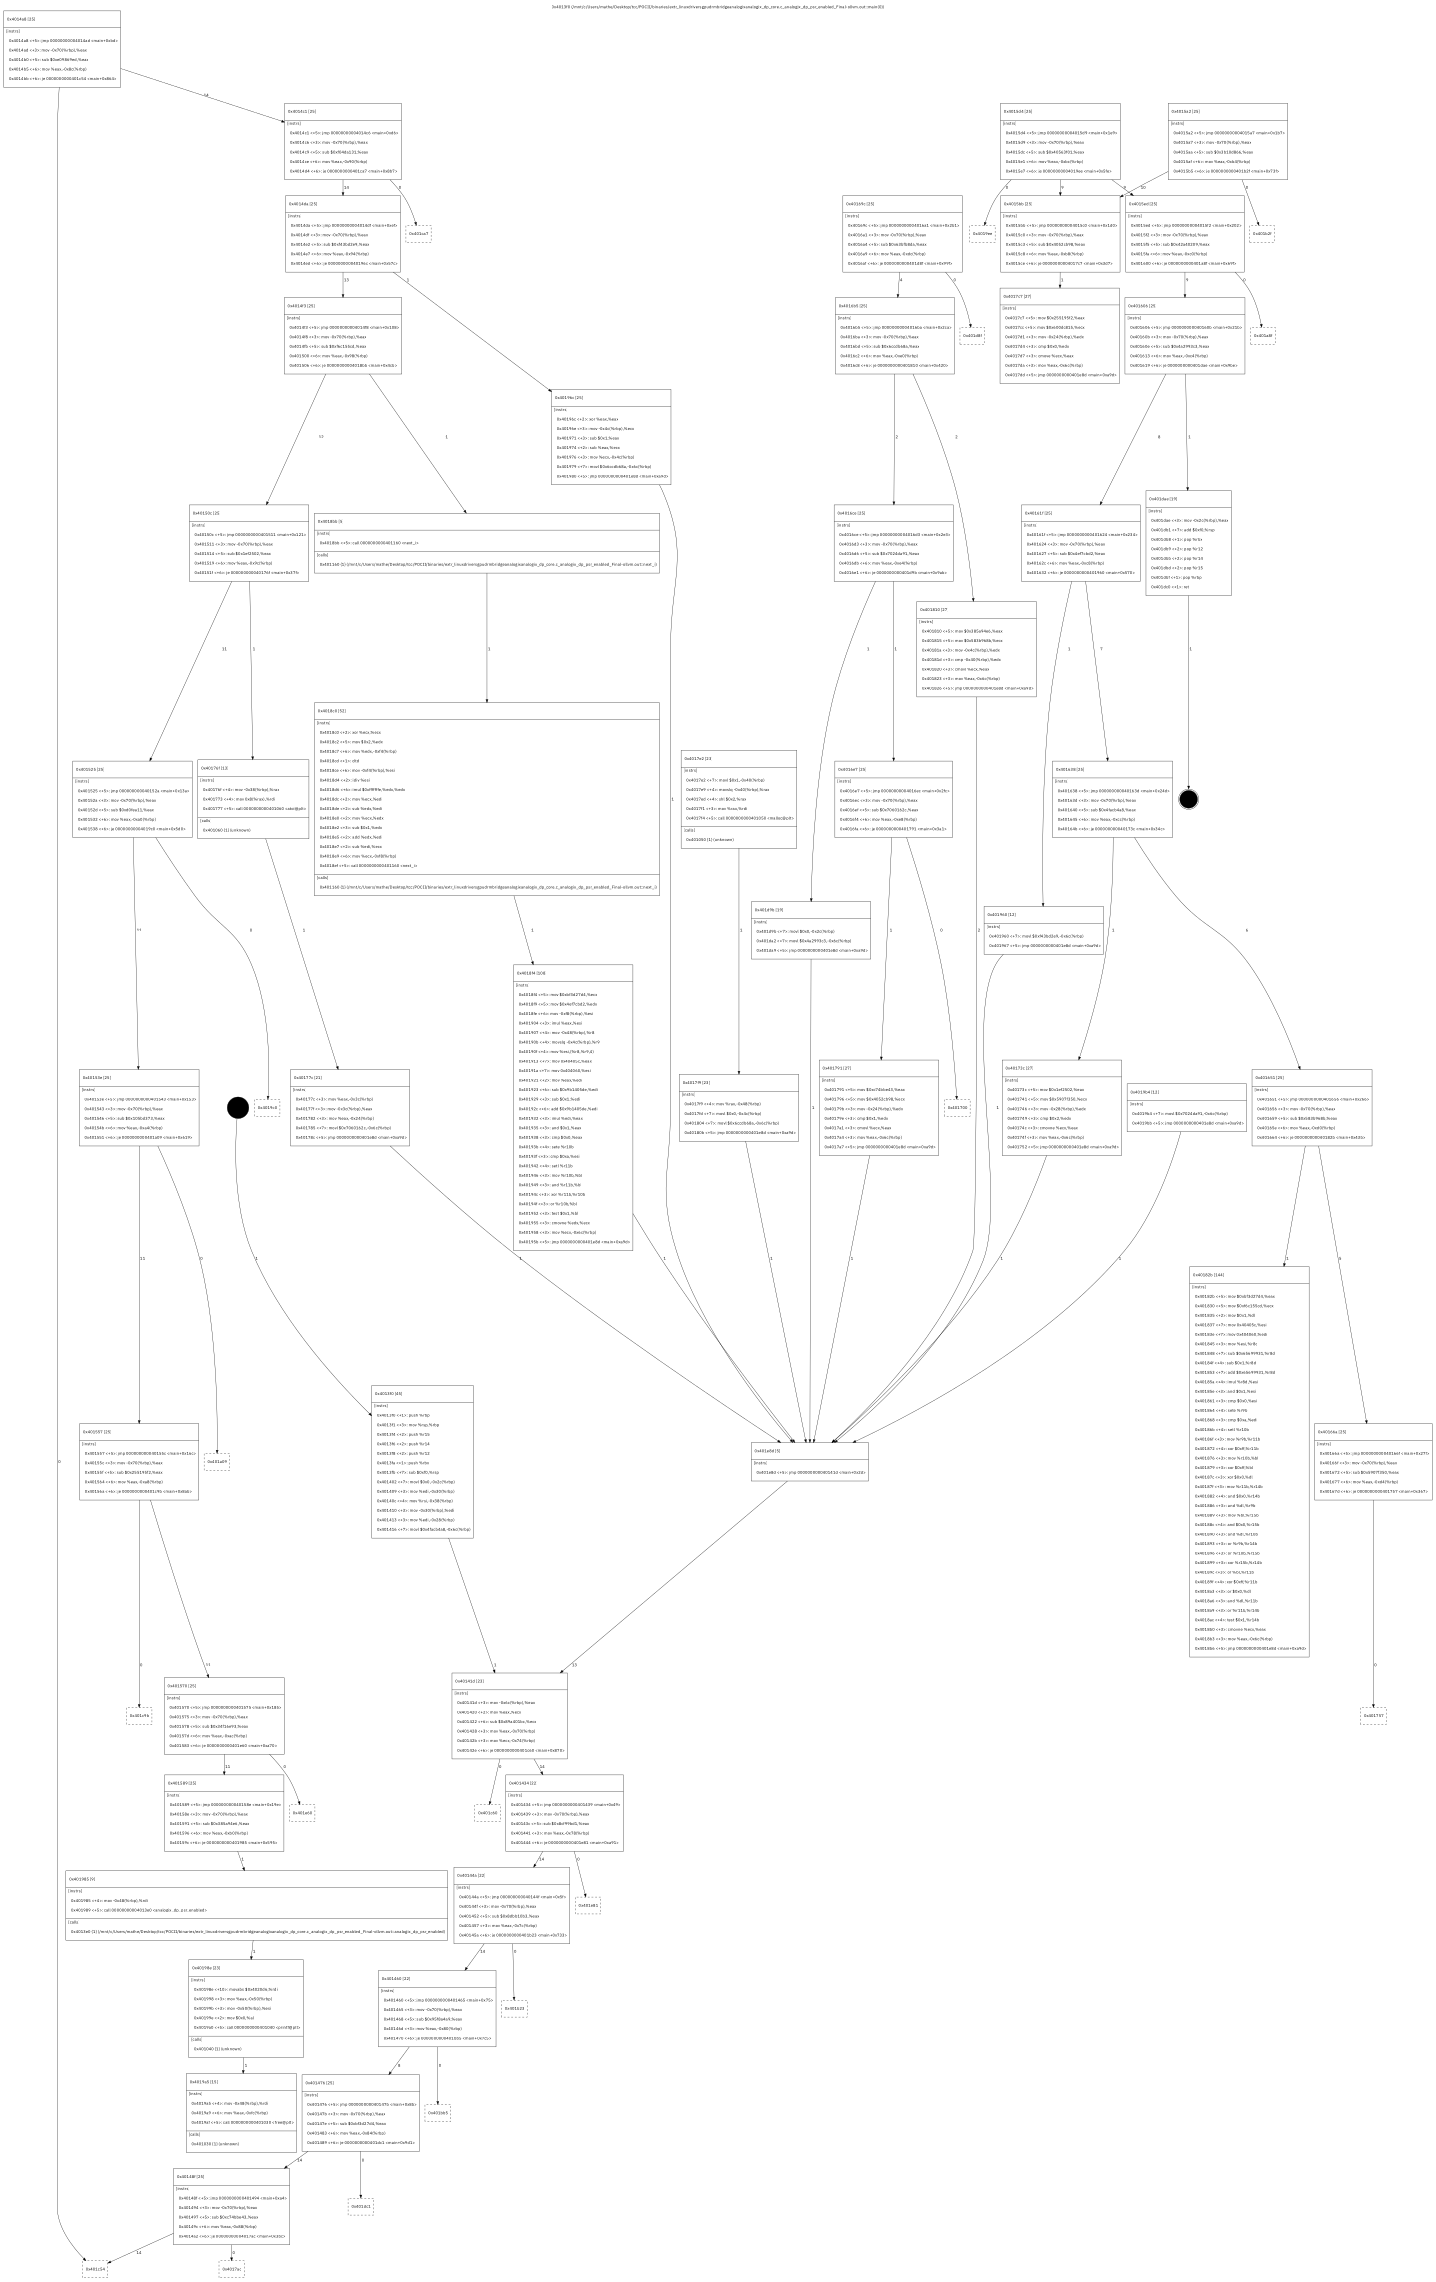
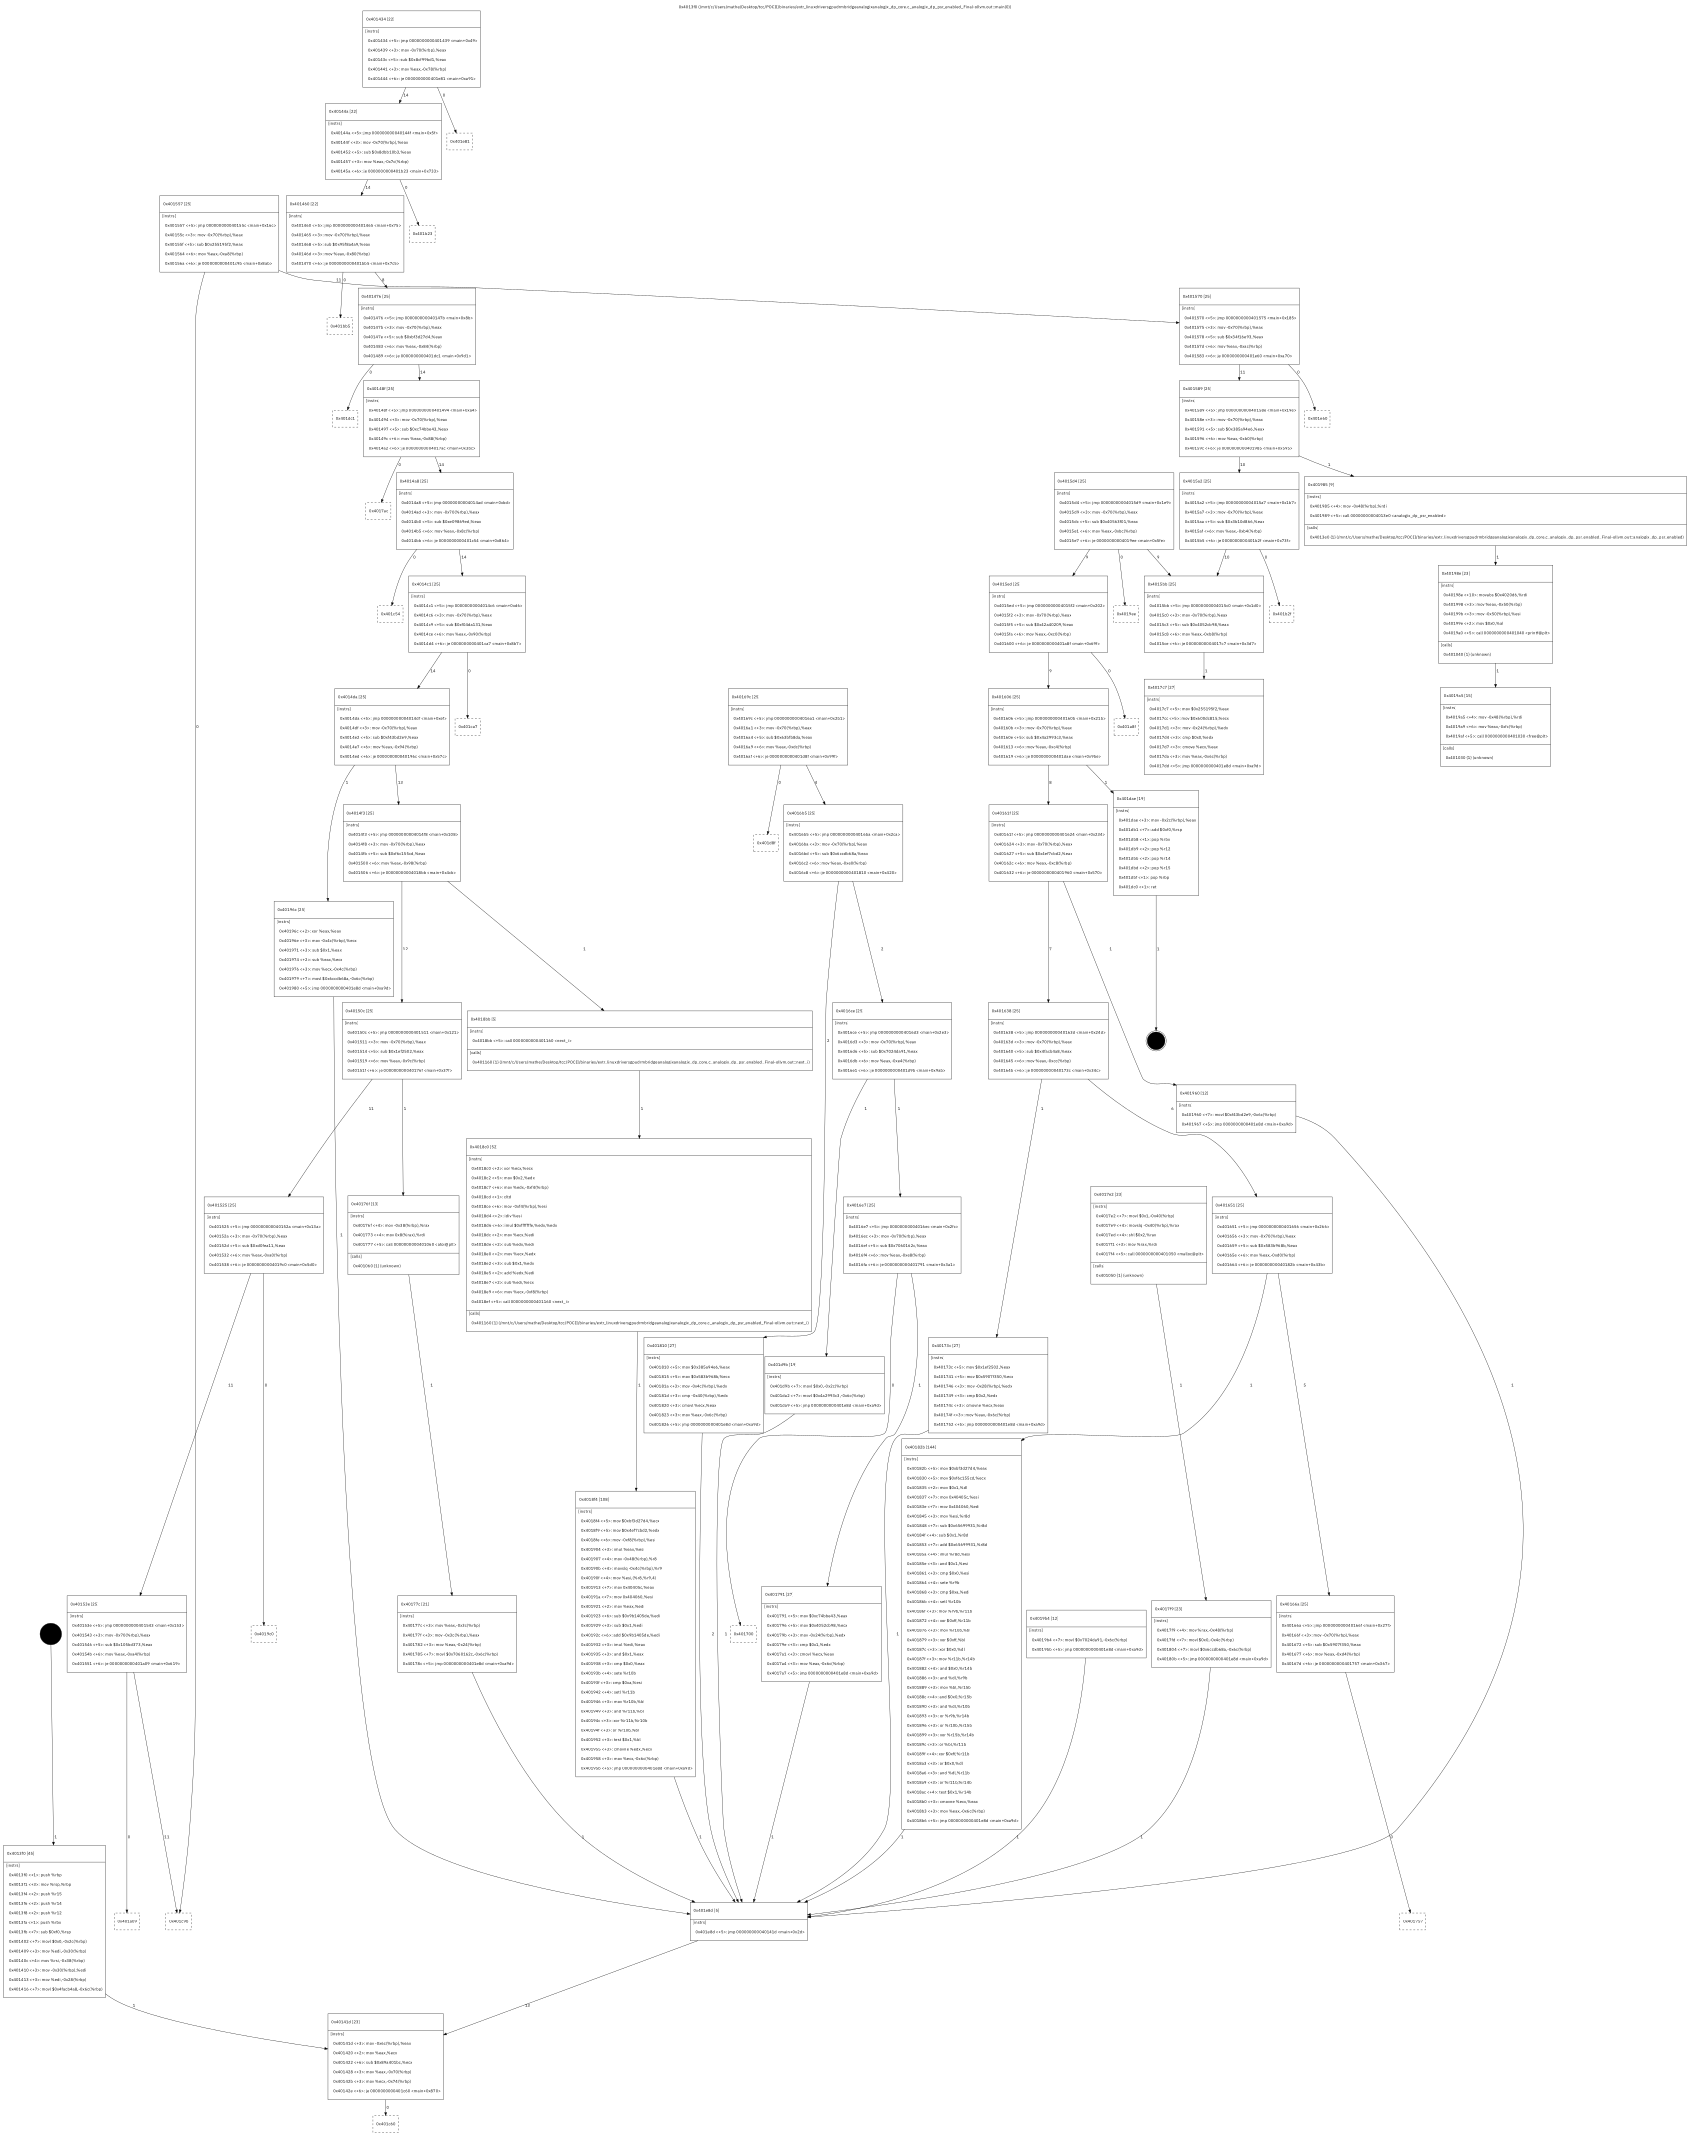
edge "0x401589 [25]" -> "0x4015a2 [25]": added, label "10"
edge "0x40153e [25]" -> "0x401557 [25]": now "0x40153e [25]" -> "0x401c9b"
edge "0x40141d [23]" -> "0x401434 [22]": removed, label "14"
edge "0x40182b [144]" -> "0x401e8d [5]": added, label "1"
edge "0x40148f [25]" -> "0x401c54": now "0x40148f [25]" -> "0x4014a8 [25]"
